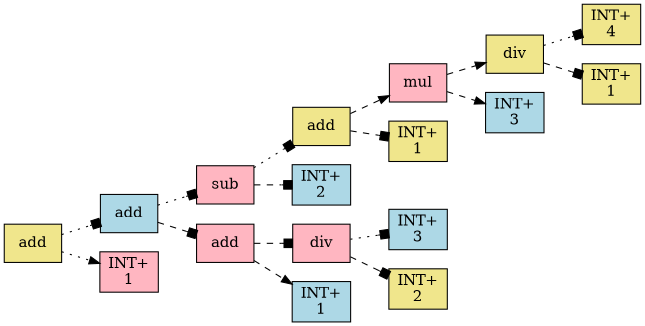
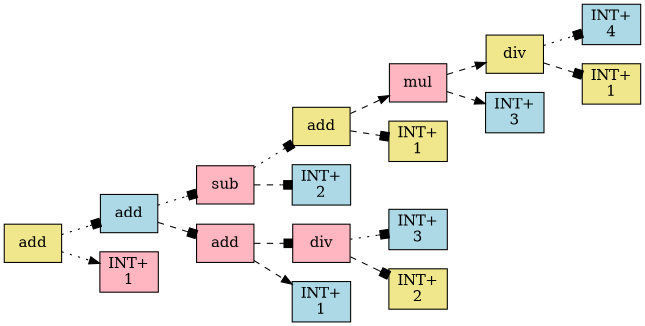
node "INT+ 4": fillcolor khaki -> lightblue
